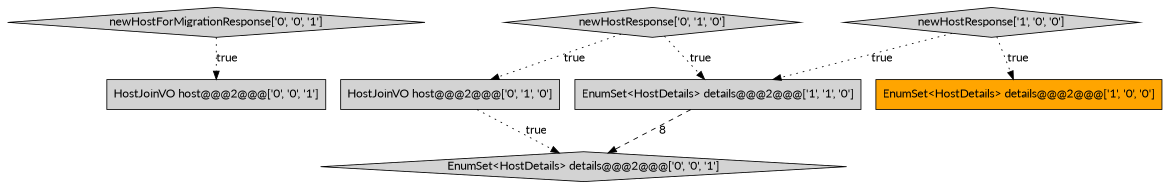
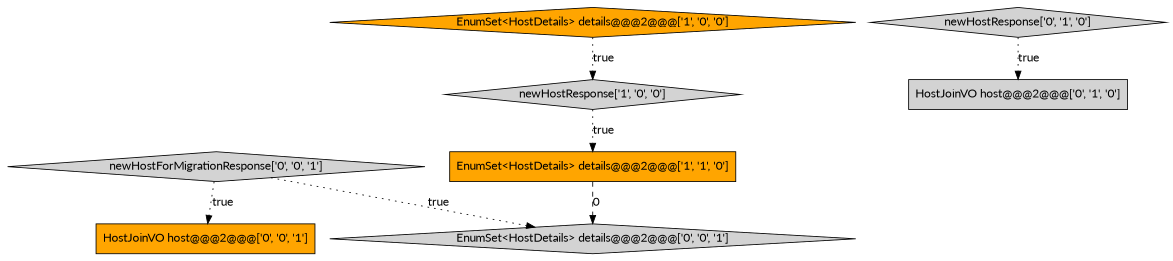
edge "newHostResponse['1', '0', '0']" -> "EnumSet<HostDetails> details@@@2@@@['1', '0', '0']": reversed
edge "newHostResponse['0', '1', '0']" -> "EnumSet<HostDetails> details@@@2@@@['1', '1', '0']": removed, label "true"
node "HostJoinVO host@@@2@@@['0', '0', '1']": fillcolor lightgrey -> orange
node "EnumSet<HostDetails> details@@@2@@@['1', '1', '0']": fillcolor lightgrey -> orange
node "EnumSet<HostDetails> details@@@2@@@['1', '0', '0']": shape box -> diamond
edge "HostJoinVO host@@@2@@@['0', '1', '0']" -> "EnumSet<HostDetails> details@@@2@@@['0', '0', '1']": now "newHostForMigrationResponse['0', '0', '1']" -> "EnumSet<HostDetails> details@@@2@@@['0', '0', '1']"
edge "EnumSet<HostDetails> details@@@2@@@['1', '1', '0']" -> "EnumSet<HostDetails> details@@@2@@@['0', '0', '1']": label "8" -> "0"
